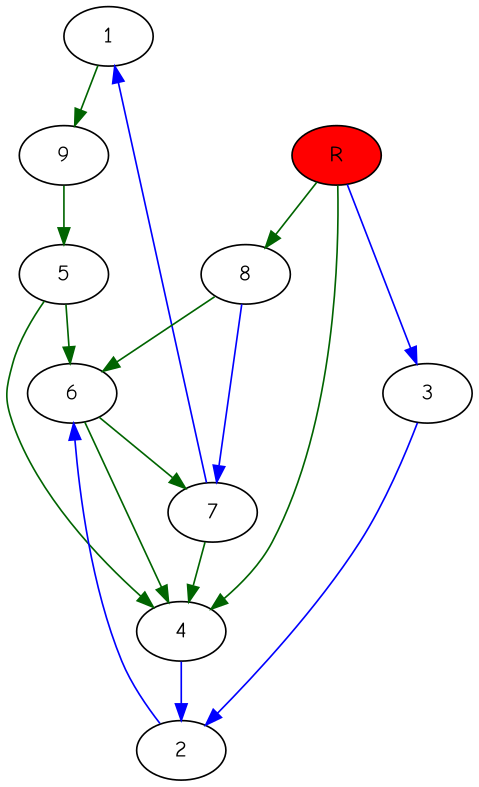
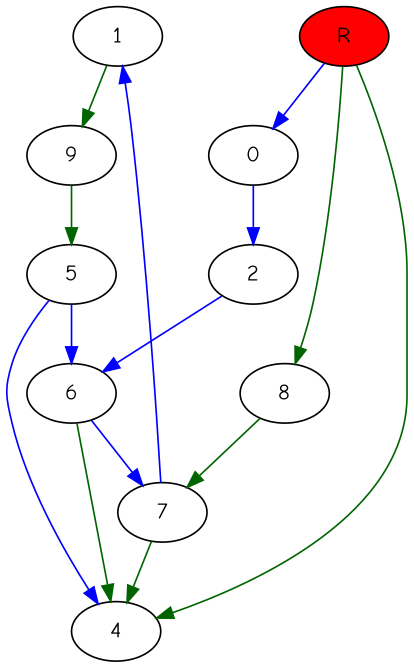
edge "5" -> "6": color darkgreen -> blue
edge "8" -> "6": removed
edge "8" -> "7": color blue -> darkgreen
node "3": label "3" -> "0"
edge "6" -> "7": color darkgreen -> blue
edge "5" -> "4": color darkgreen -> blue
edge "4" -> "2": removed
